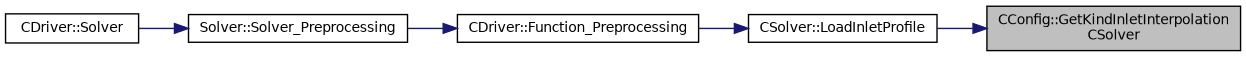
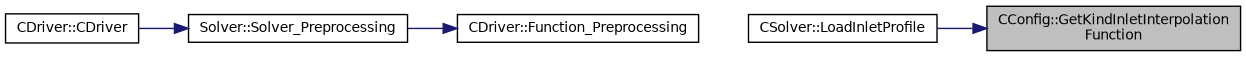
node "CDriver::Solver": label "CDriver::Solver" -> "CDriver::CDriver"
edge "CDriver::Function_Preprocessing" -> "CSolver::LoadInletProfile": removed
node "CConfig::GetKindInletInterpolation CSolver": label "CConfig::GetKindInletInterpolation CSolver" -> "CConfig::GetKindInletInterpolation Function"
